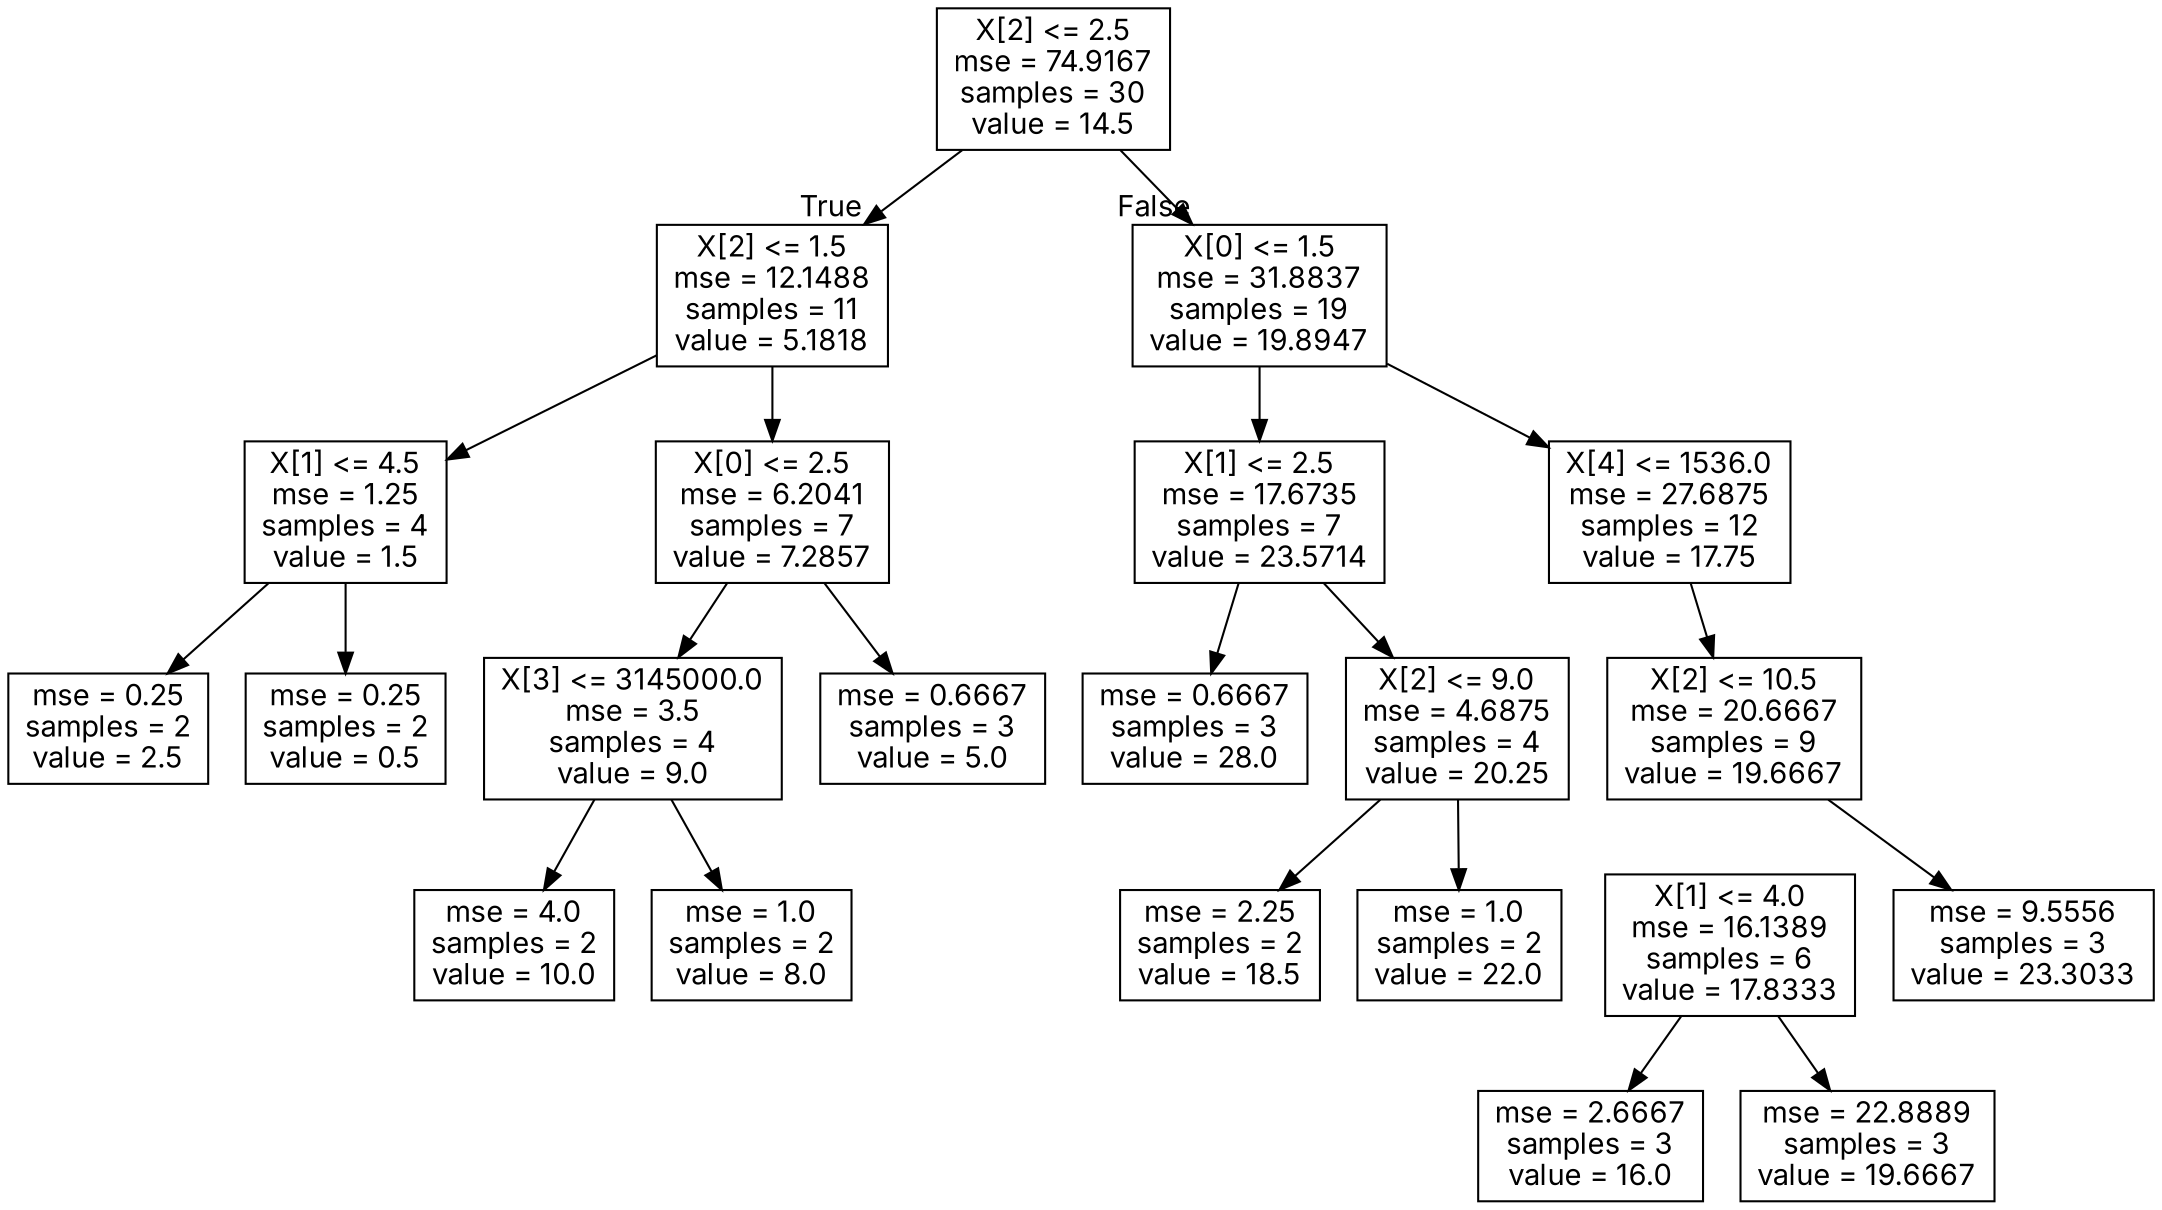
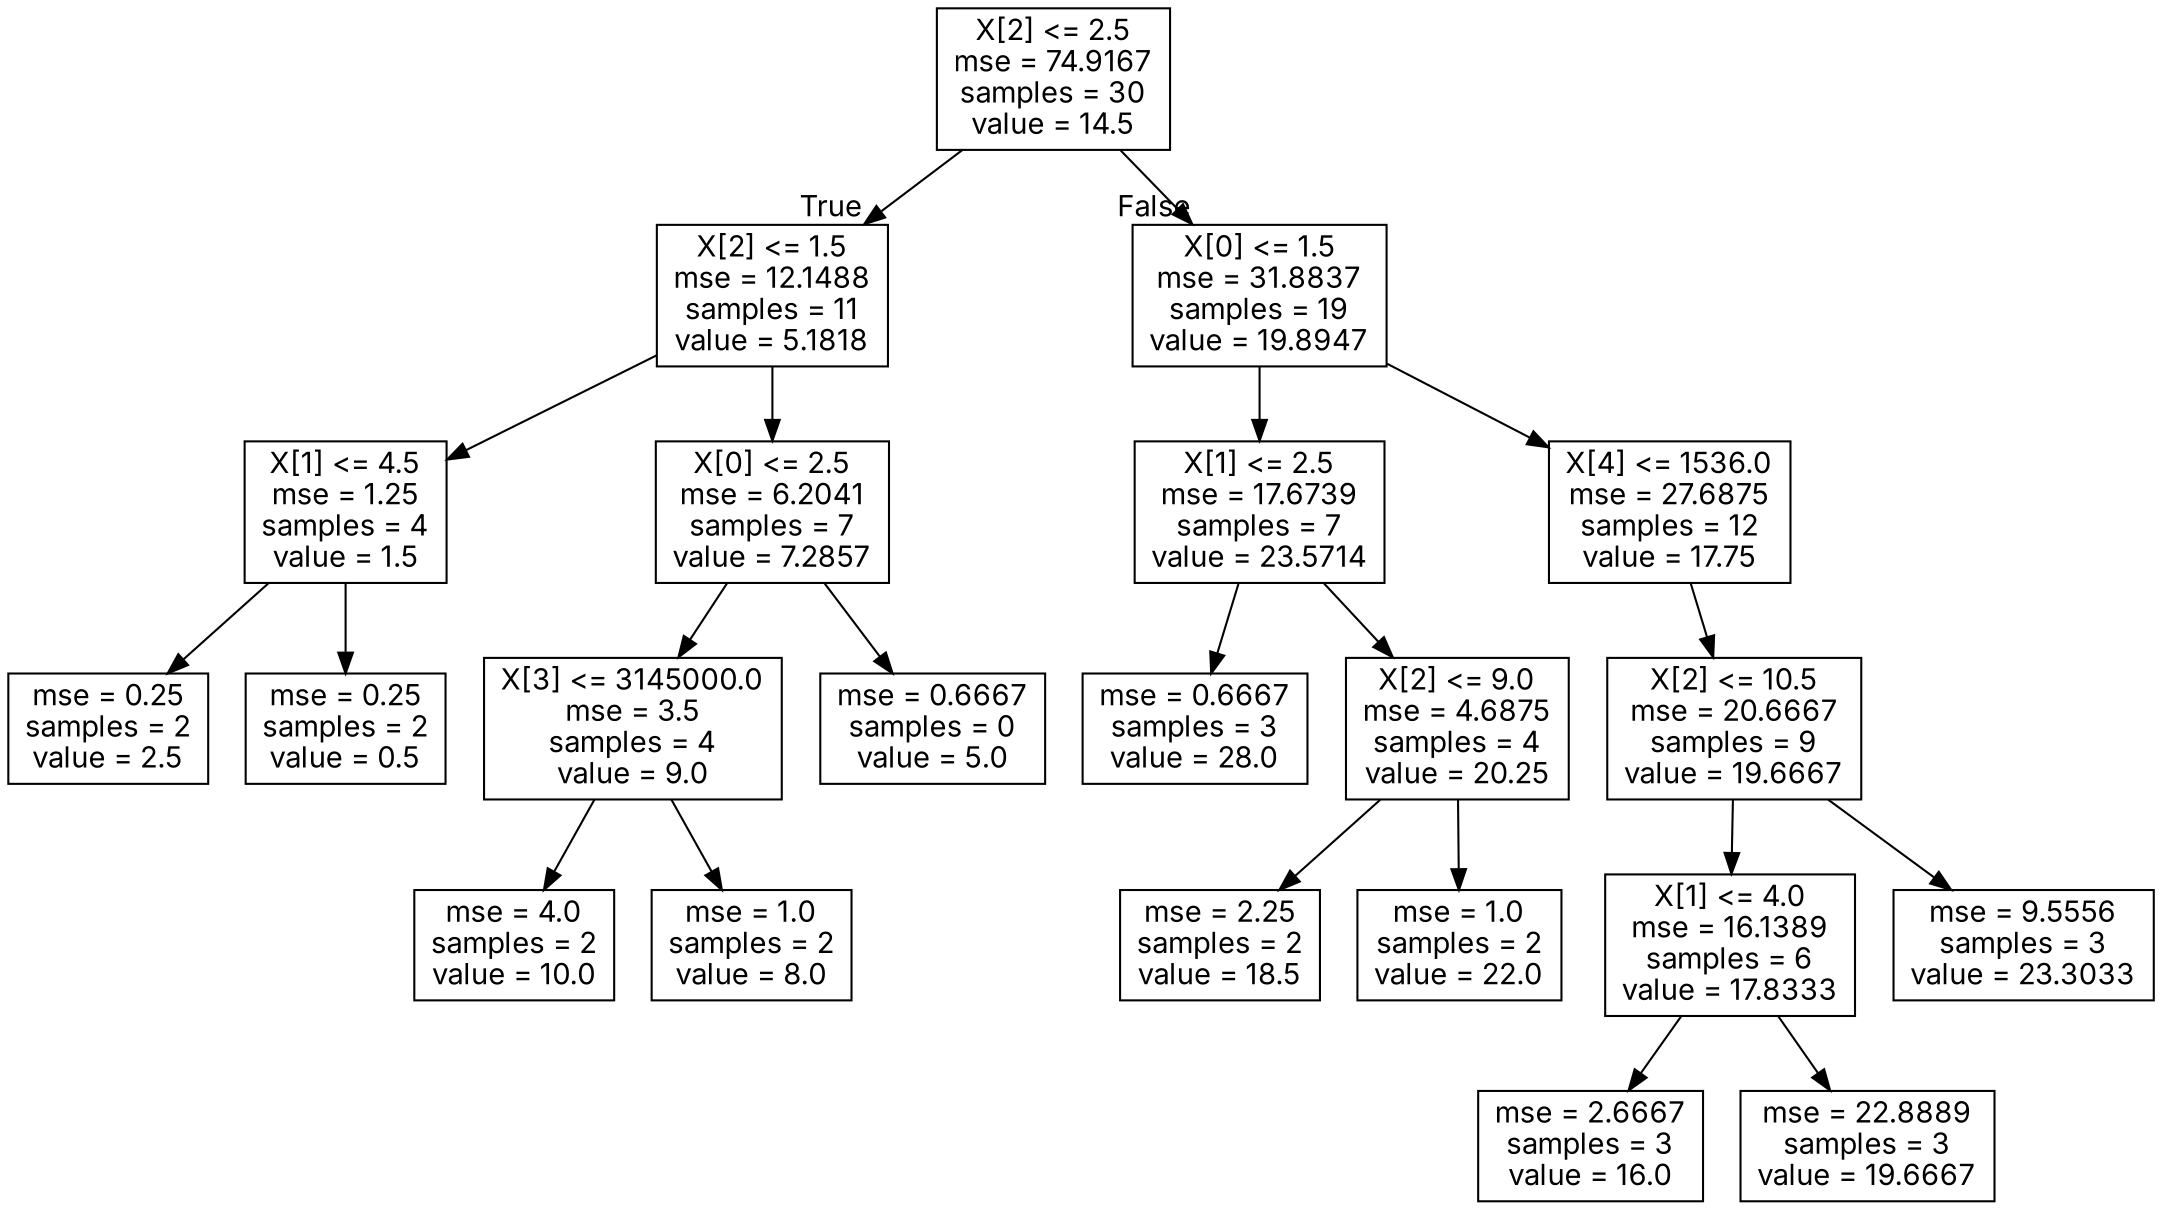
node "X[1] <= 2.5 mse = 17.6735 samples = 7 value = 23.5714": label "X[1] <= 2.5 mse = 17.6735 samples = 7 value = 23.5714" -> "X[1] <= 2.5 mse = 17.6739 samples = 7 value = 23.5714"
node "mse = 0.6667 samples = 3 value = 5.0": label "mse = 0.6667 samples = 3 value = 5.0" -> "mse = 0.6667 samples = 0 value = 5.0"
edge "X[2] <= 10.5 mse = 20.6667 samples = 9 value = 19.6667" -> "X[1] <= 4.0 mse = 16.1389 samples = 6 value = 17.8333": added
